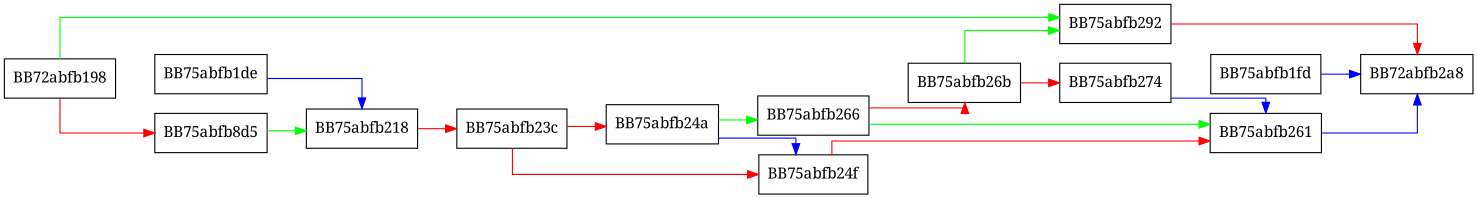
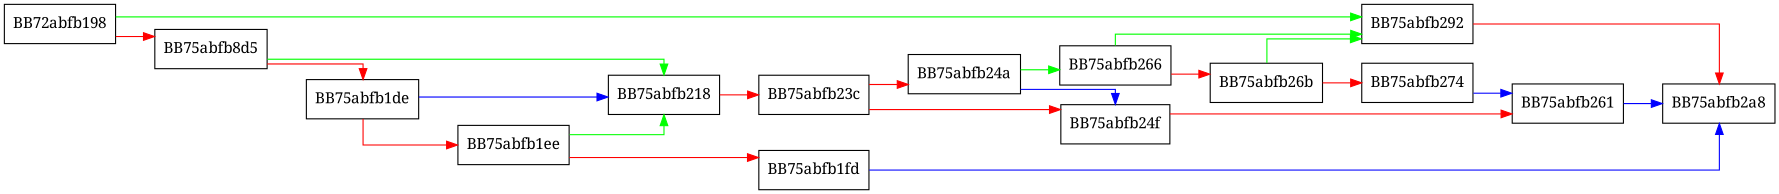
edge "BB75abfb8d5" -> "BB75abfb1de": added
node "BB72abfb2a8": label "BB72abfb2a8" -> "BB75abfb2a8"
edge "BB75abfb266" -> "BB75abfb261": now "BB75abfb266" -> "BB75abfb292"
node "BB75abfb1ee": added
